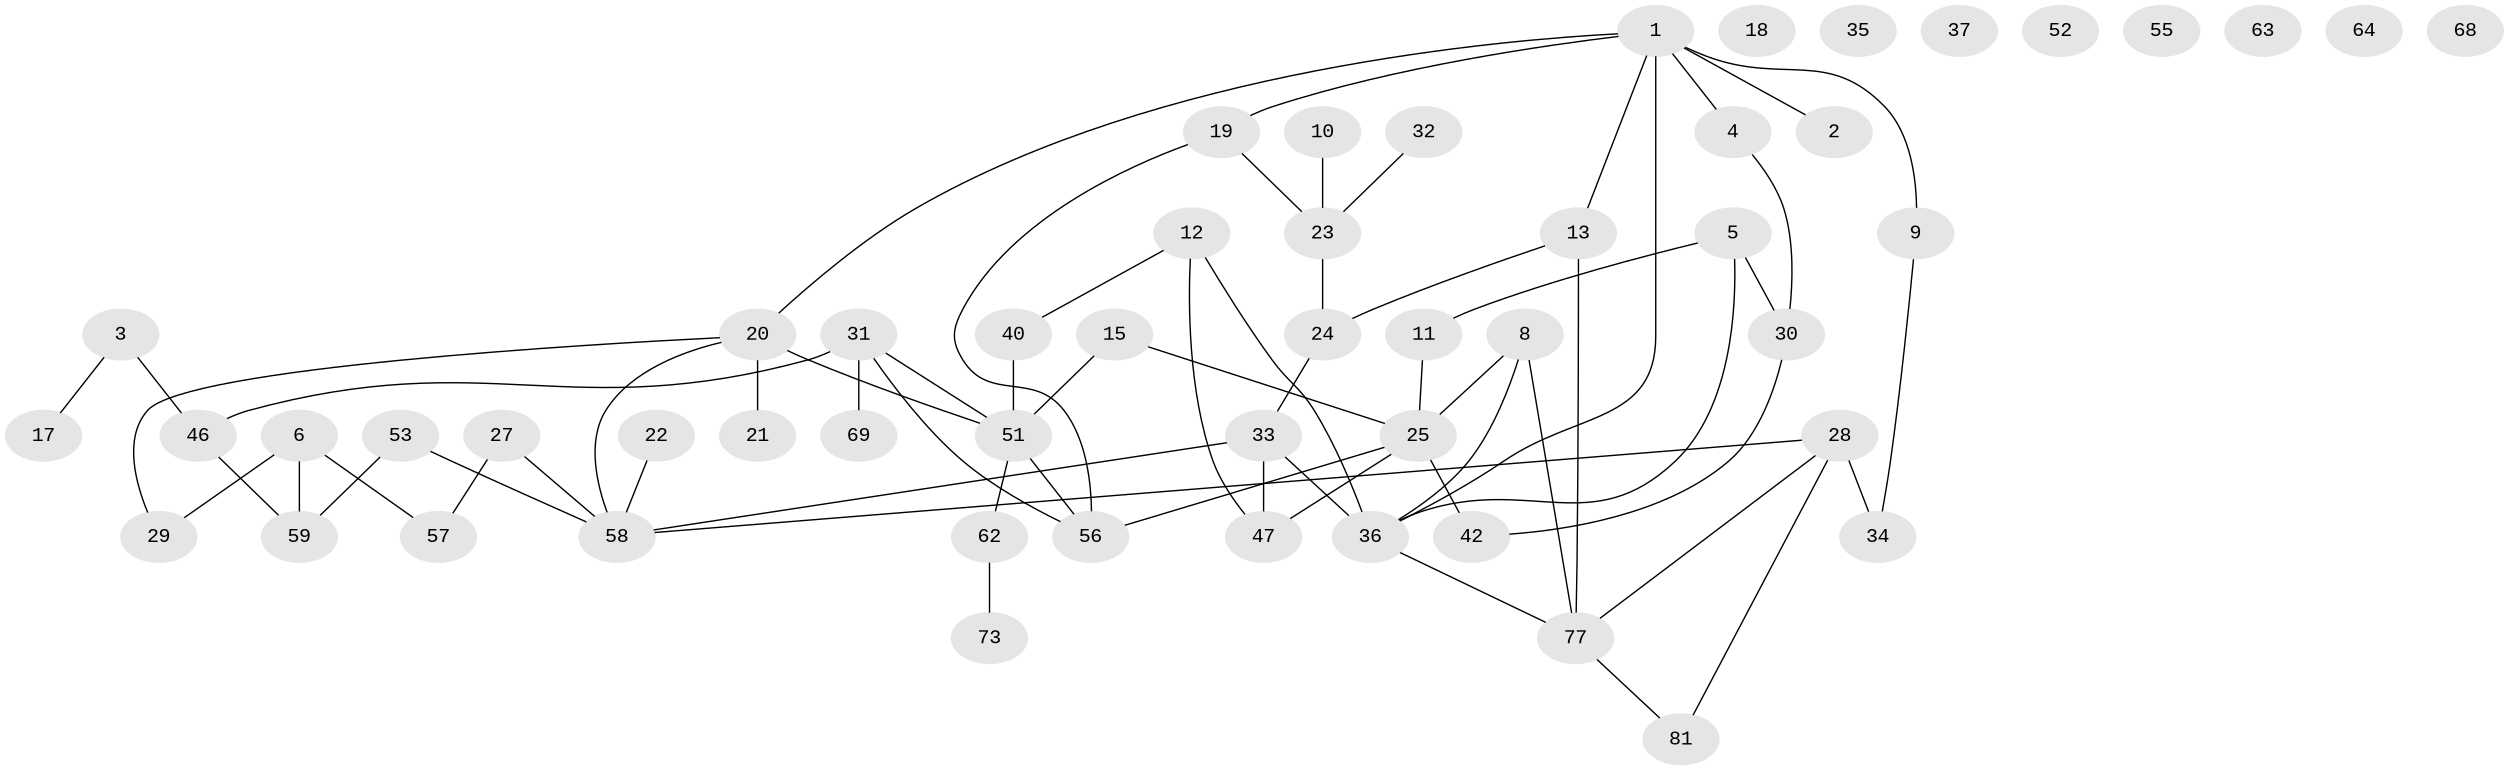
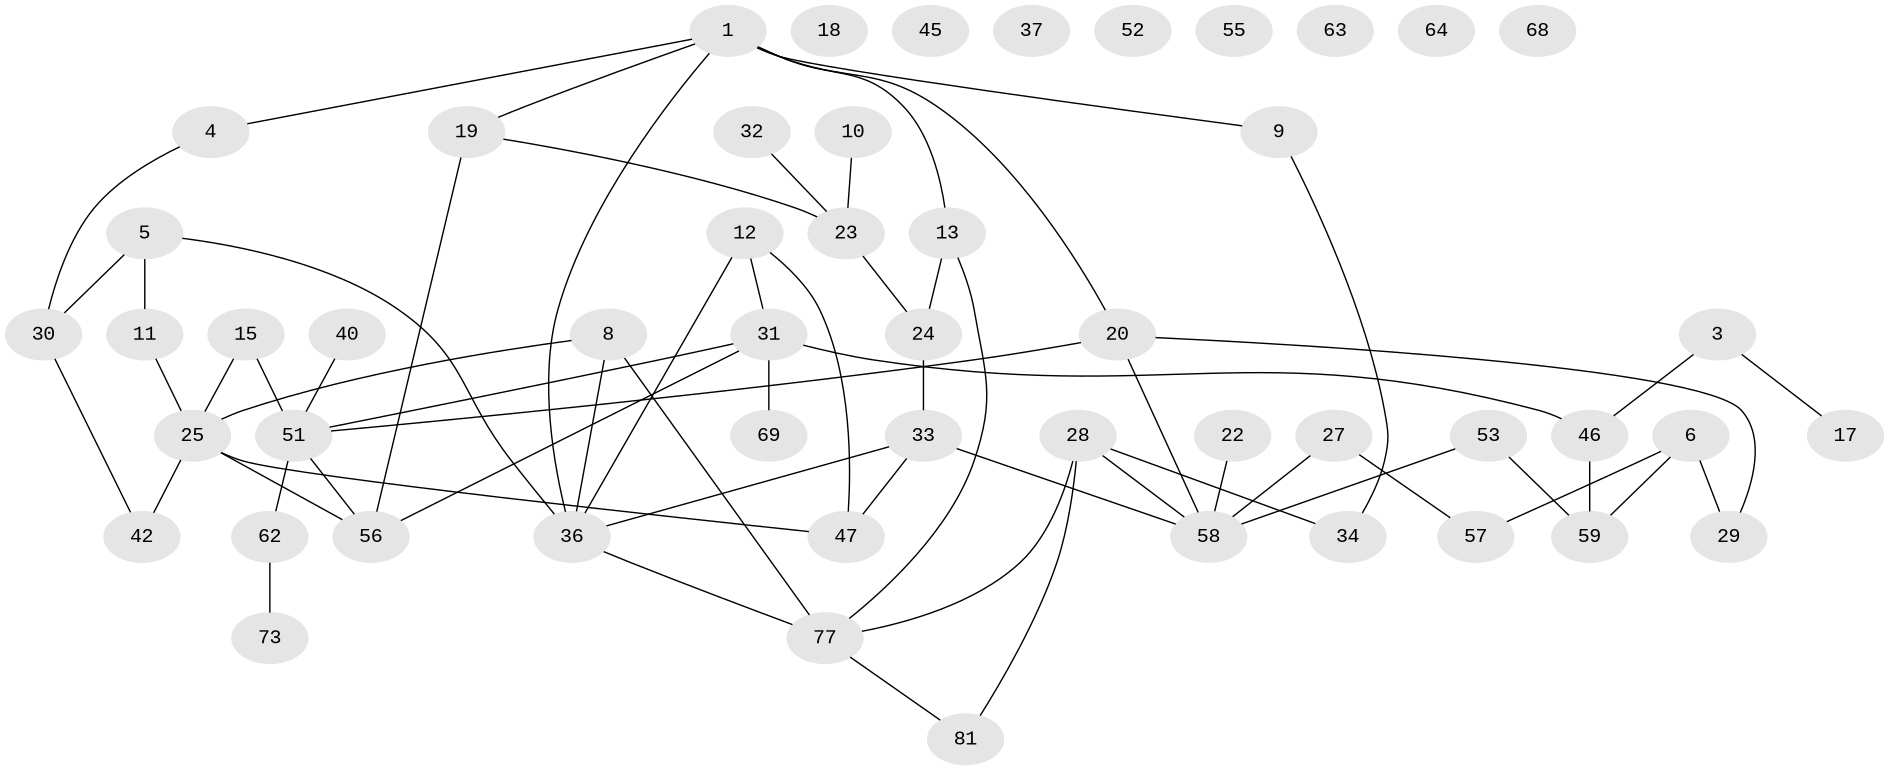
node "35": label "35" -> "45"
node "2": removed
edge "12" -- "40": now "12" -- "31"
node "21": removed
